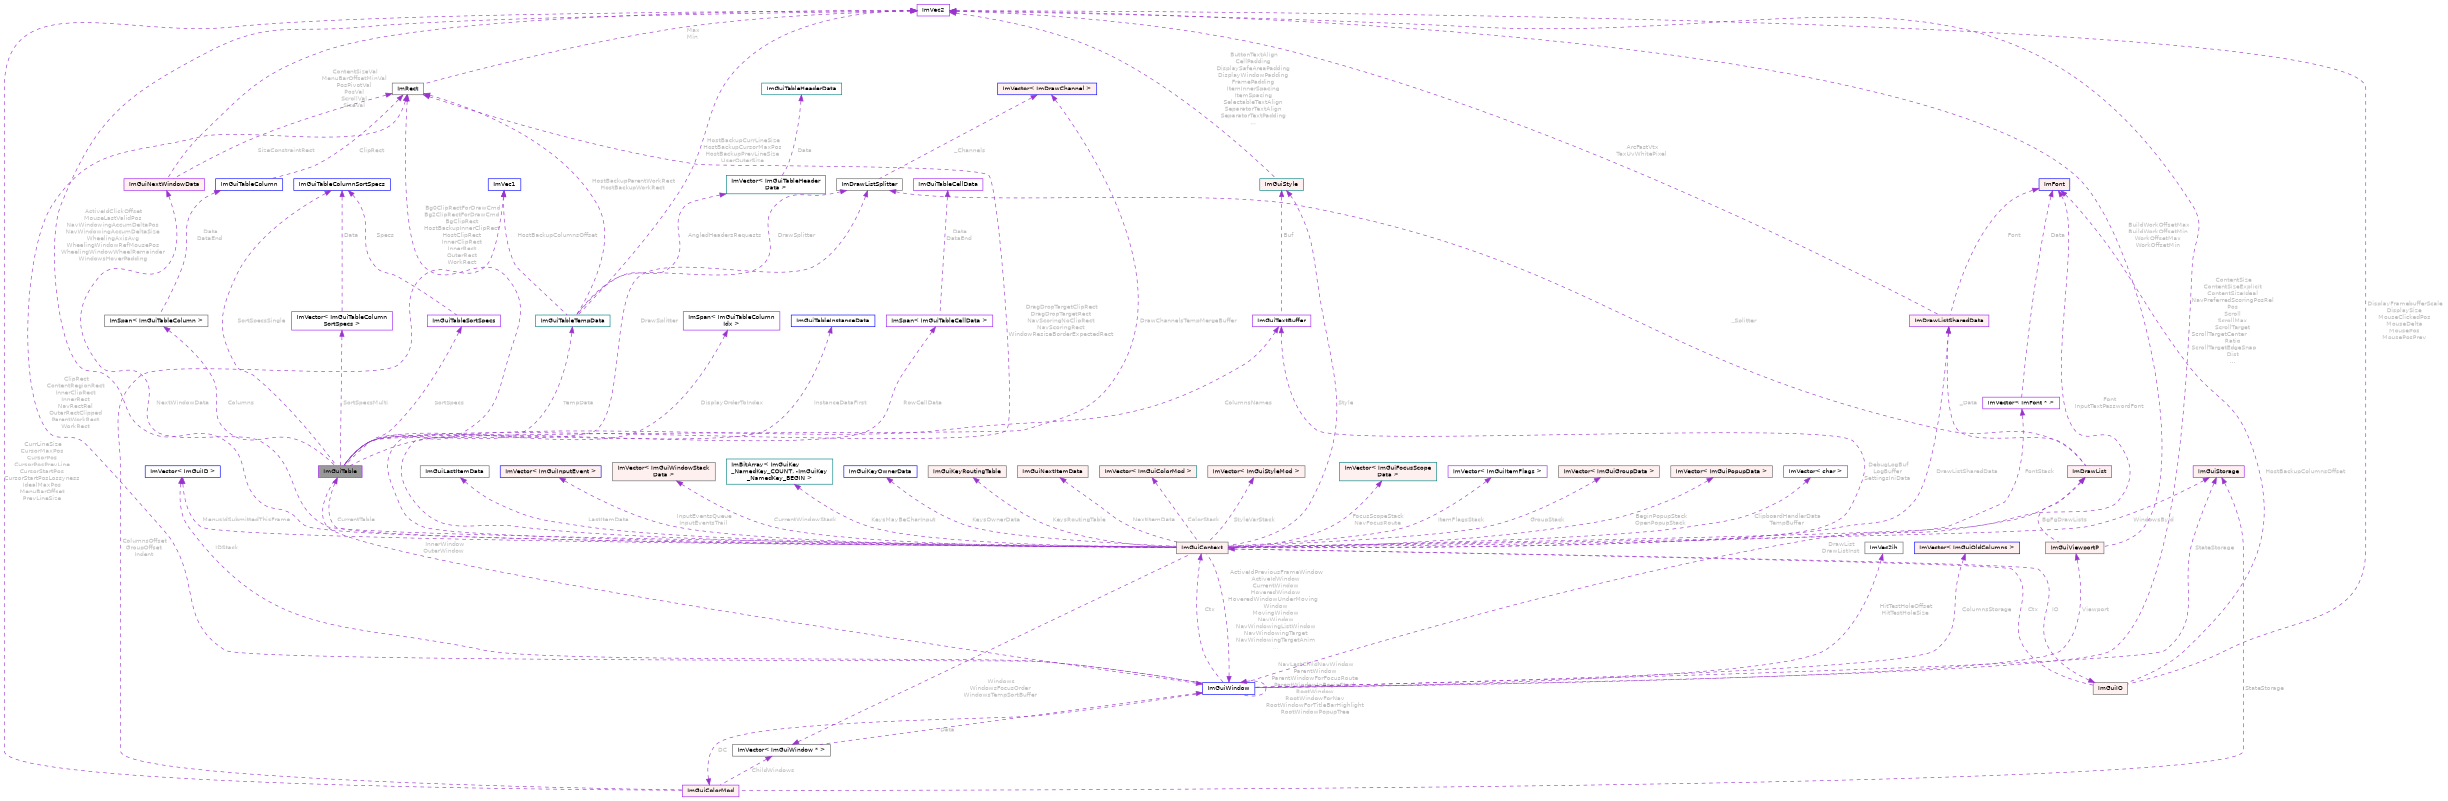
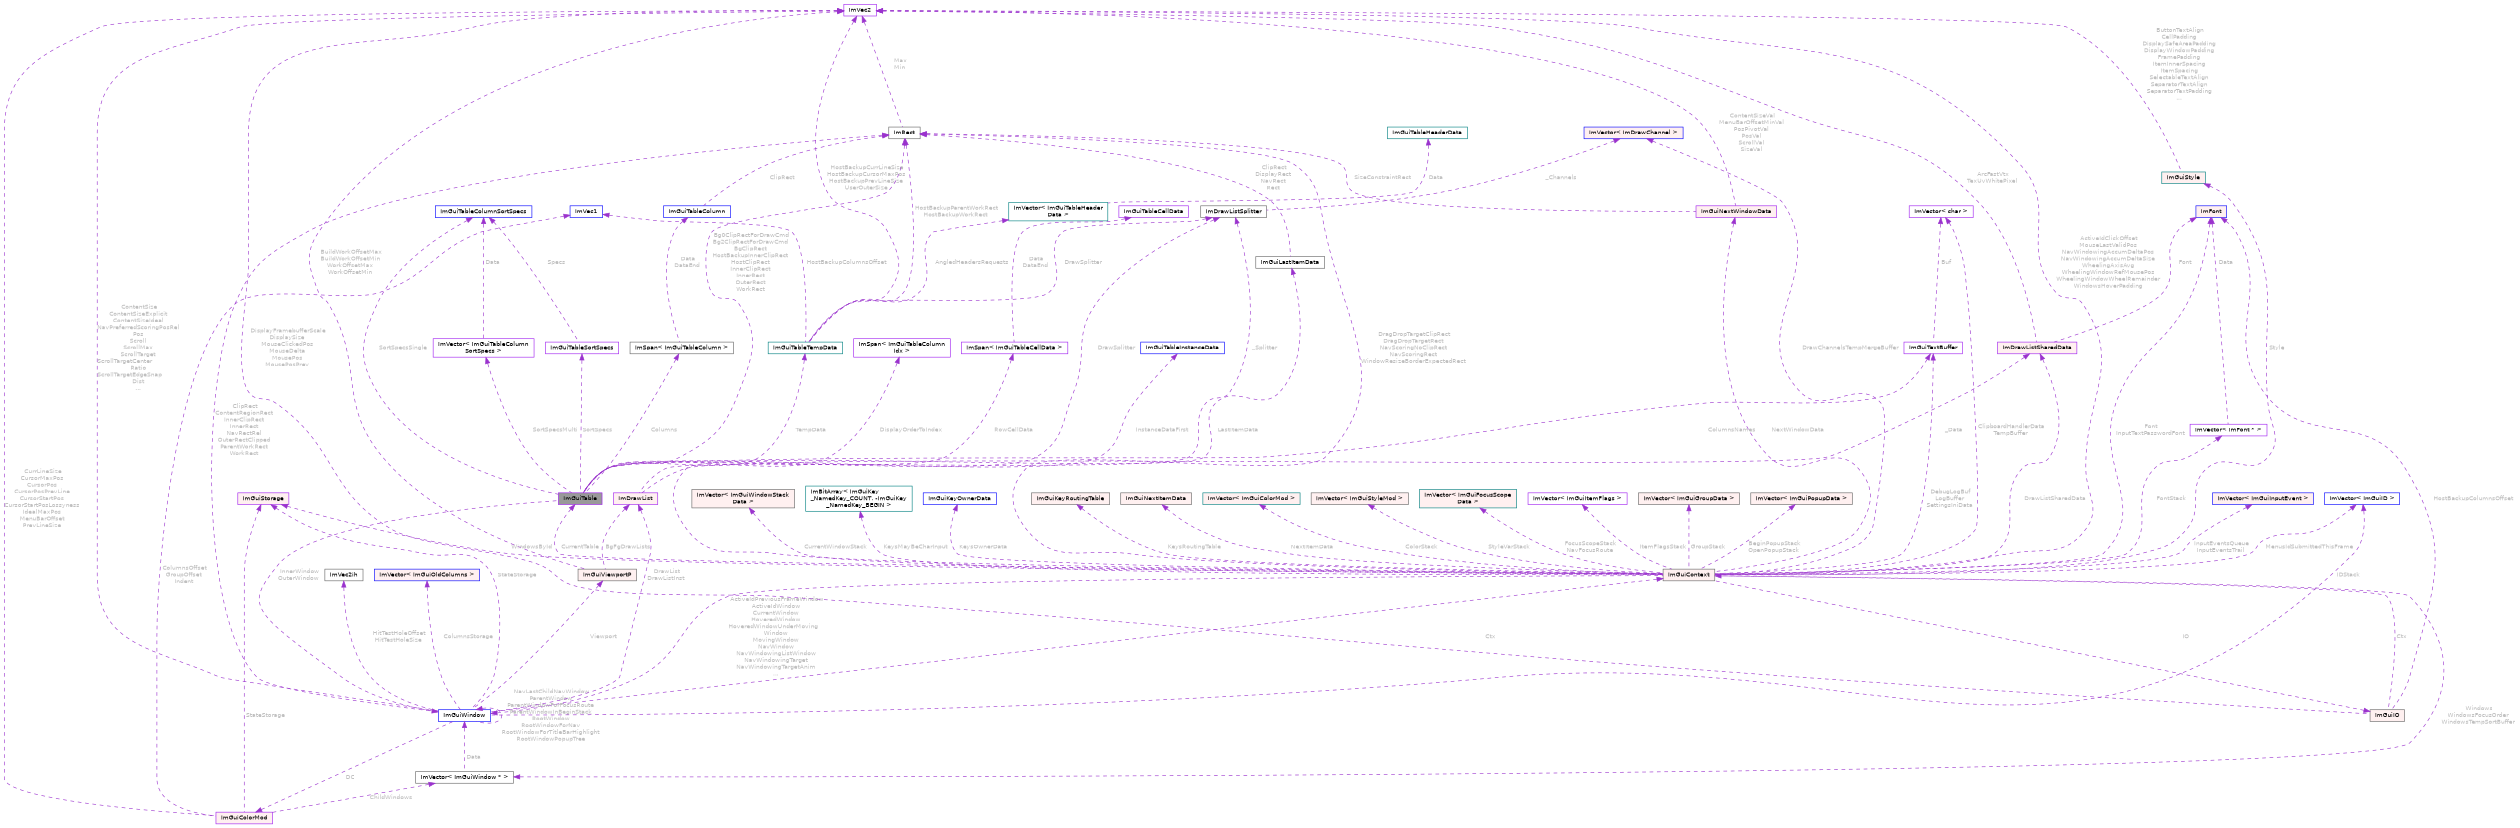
edge "ImGuiLastItemData" -> "ImRect": added, label "ClipRect DisplayRect NavRect Rect"
edge "ImGuiTextBuffer" -> "ImGuiStyle": now "ImGuiTextBuffer" -> "ImVector< char >"
